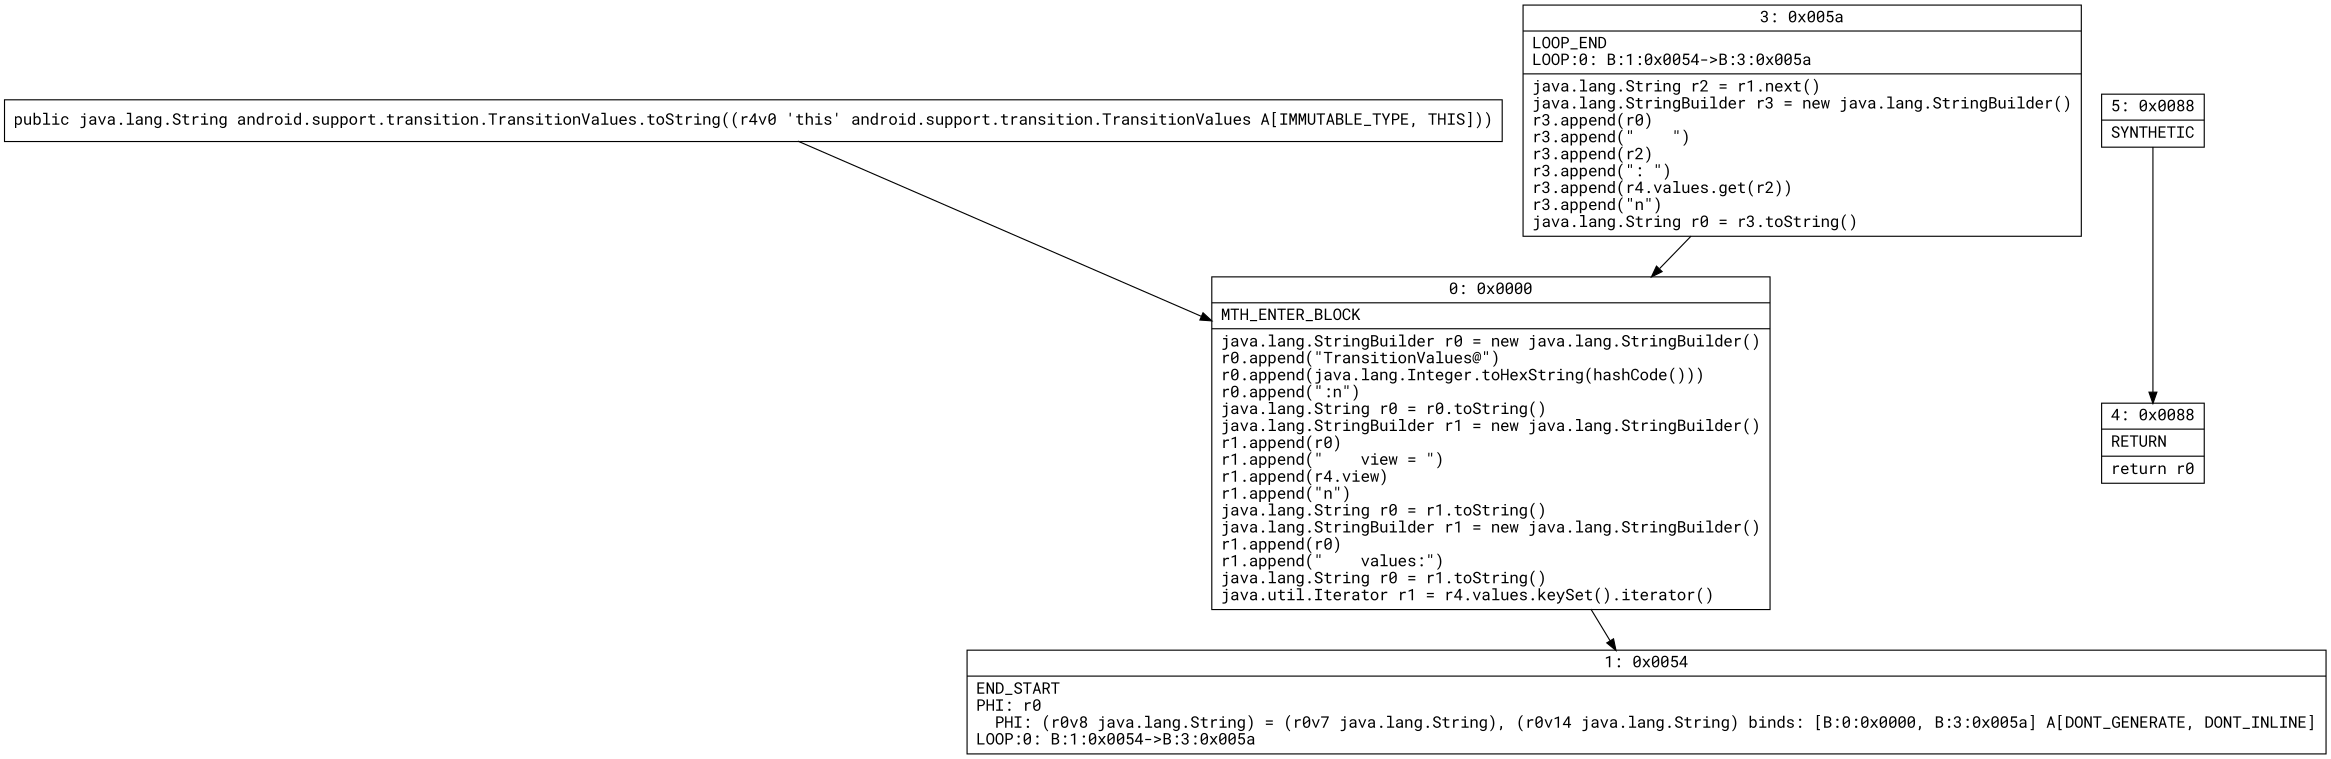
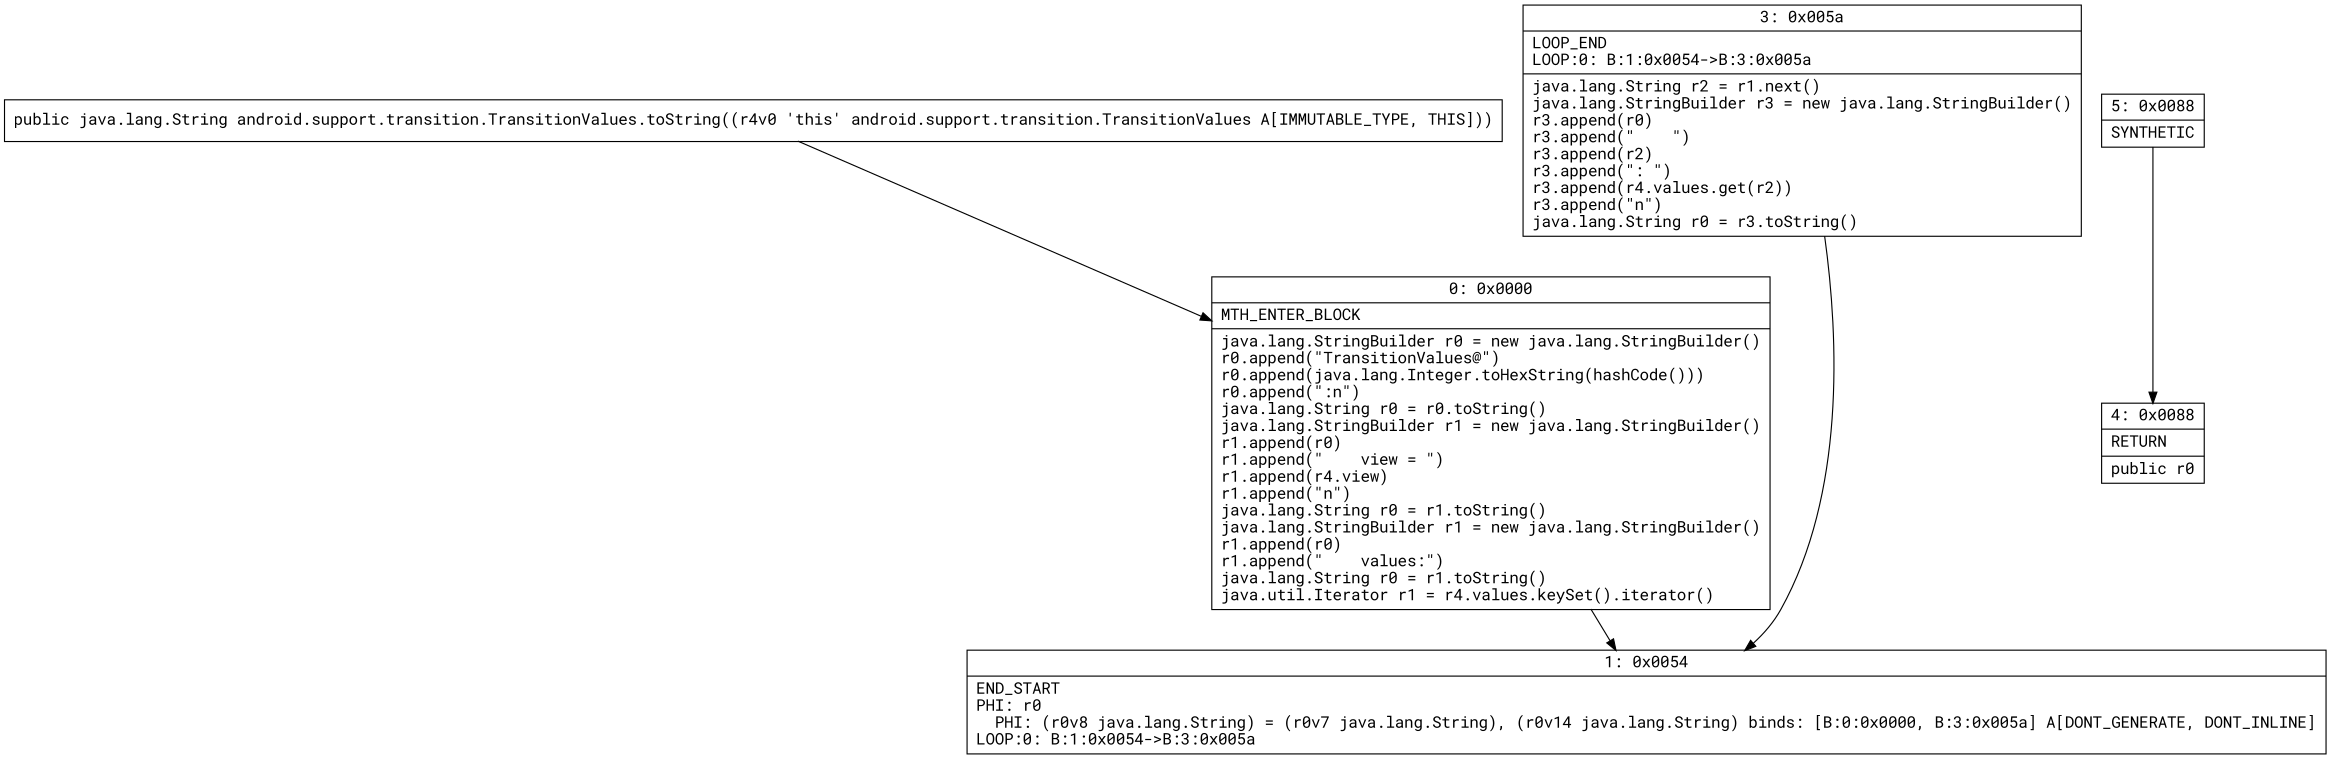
edge "3: 0x005a" -> "0: 0x0000": now "3: 0x005a" -> "1: 0x0054"
node "4: 0x0088": text "return r0" -> "public r0"
